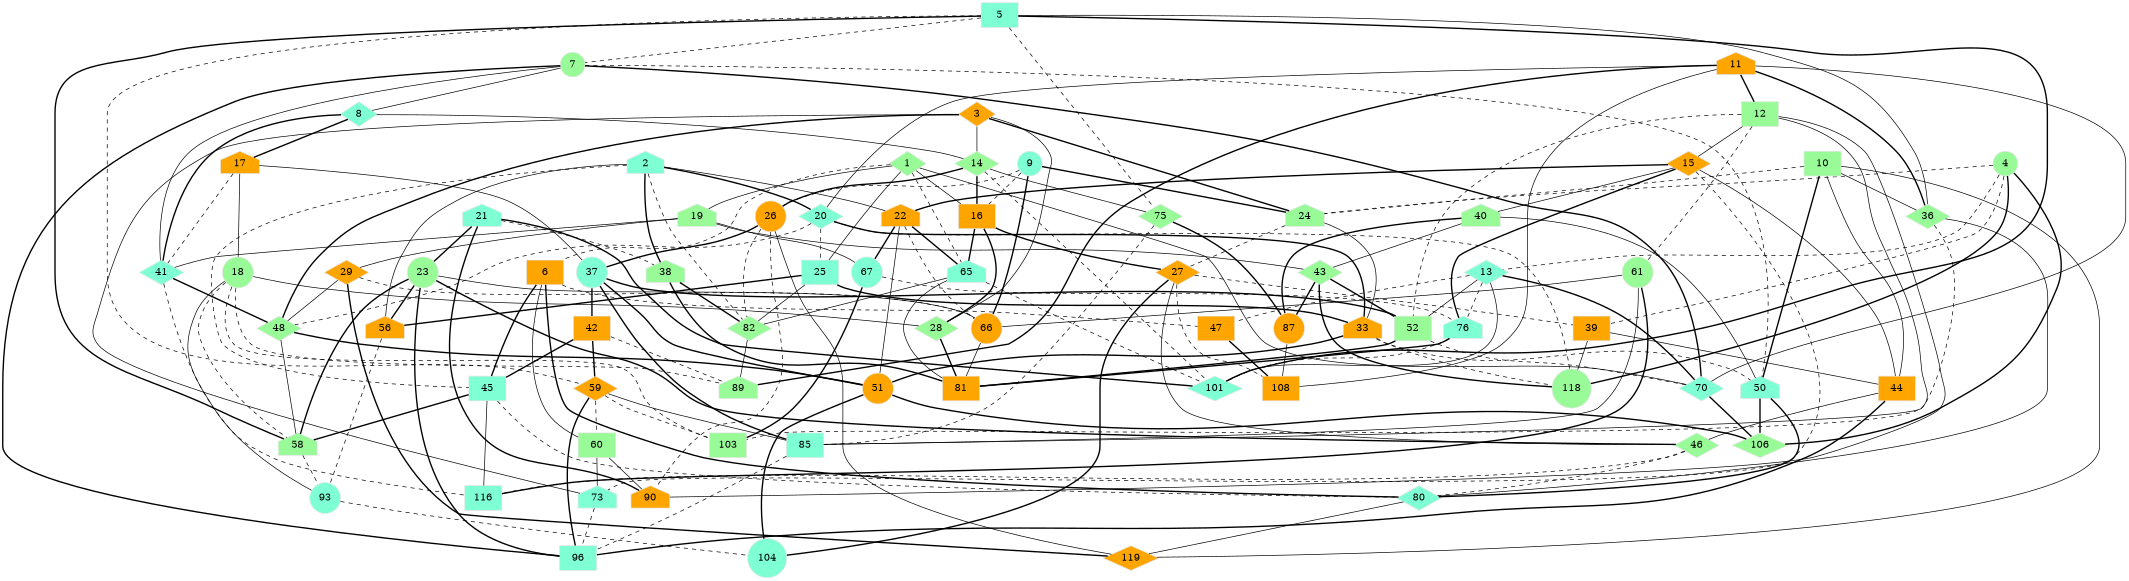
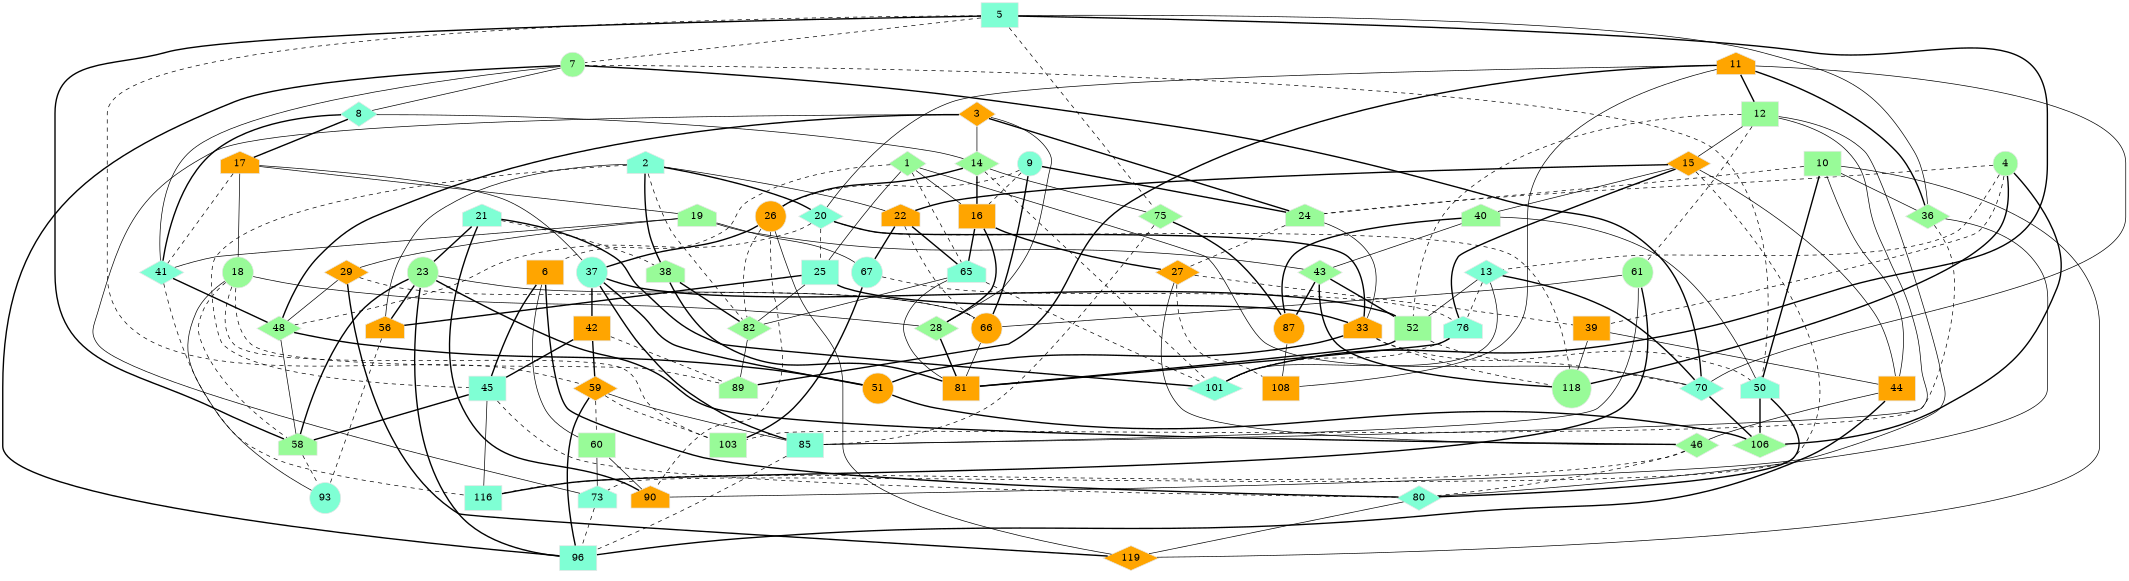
edge "1" -- "19": now "17" -- "19"
edge "22" -- "51": removed
node "47": removed
node "104": removed
